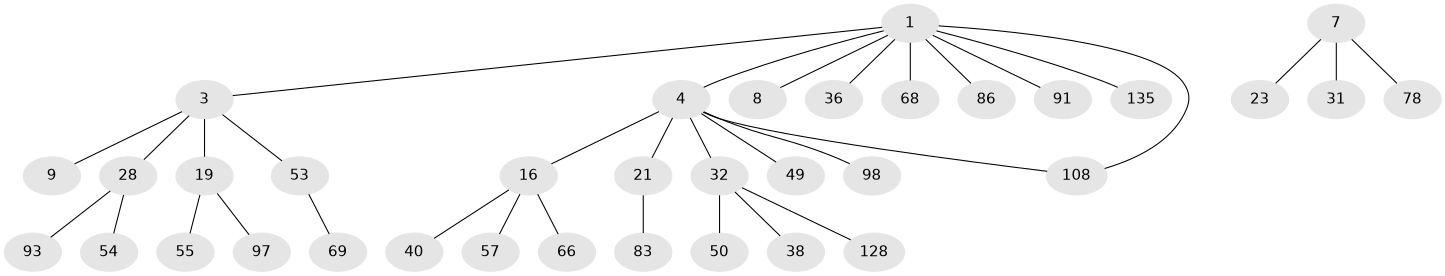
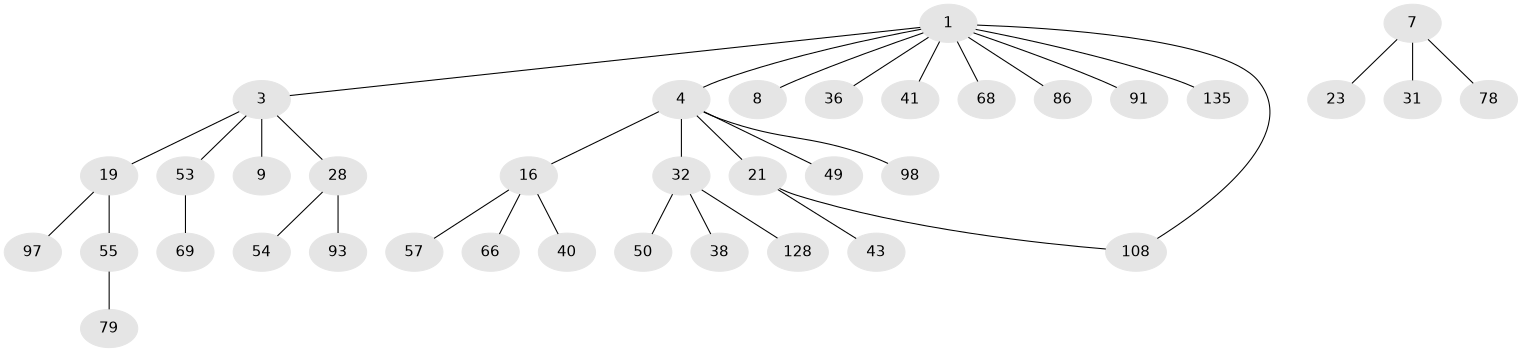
node "41": added
edge "4" -- "108": now "21" -- "108"
node "83": label "83" -> "43"
node "79": added
